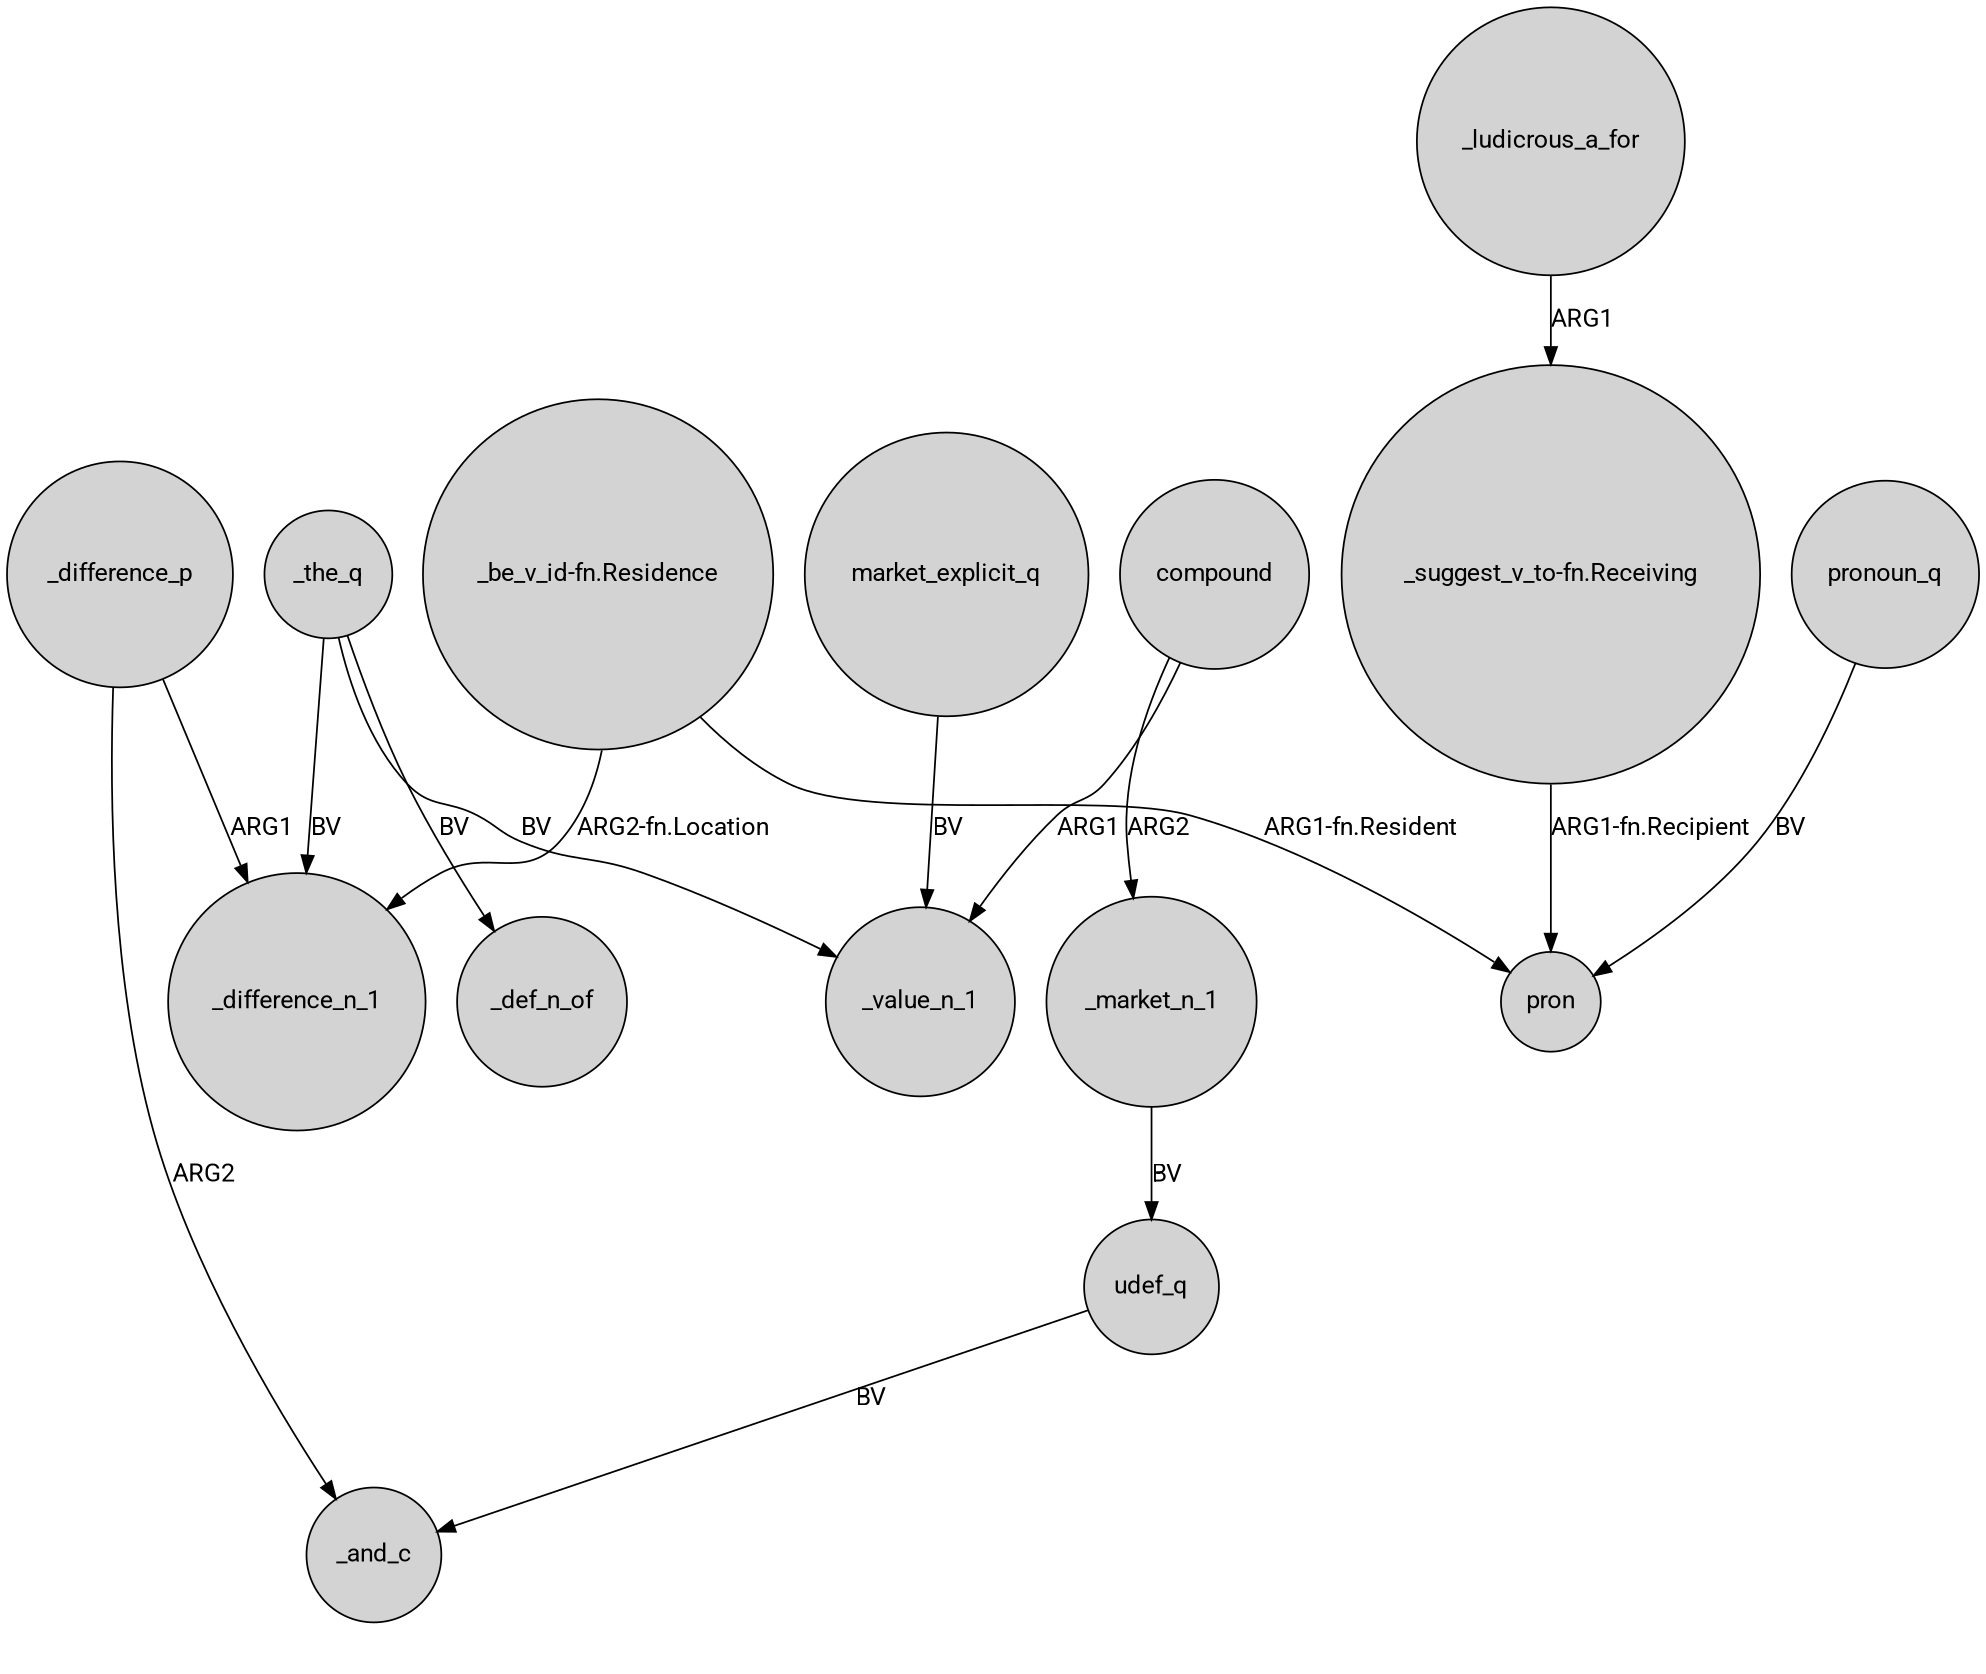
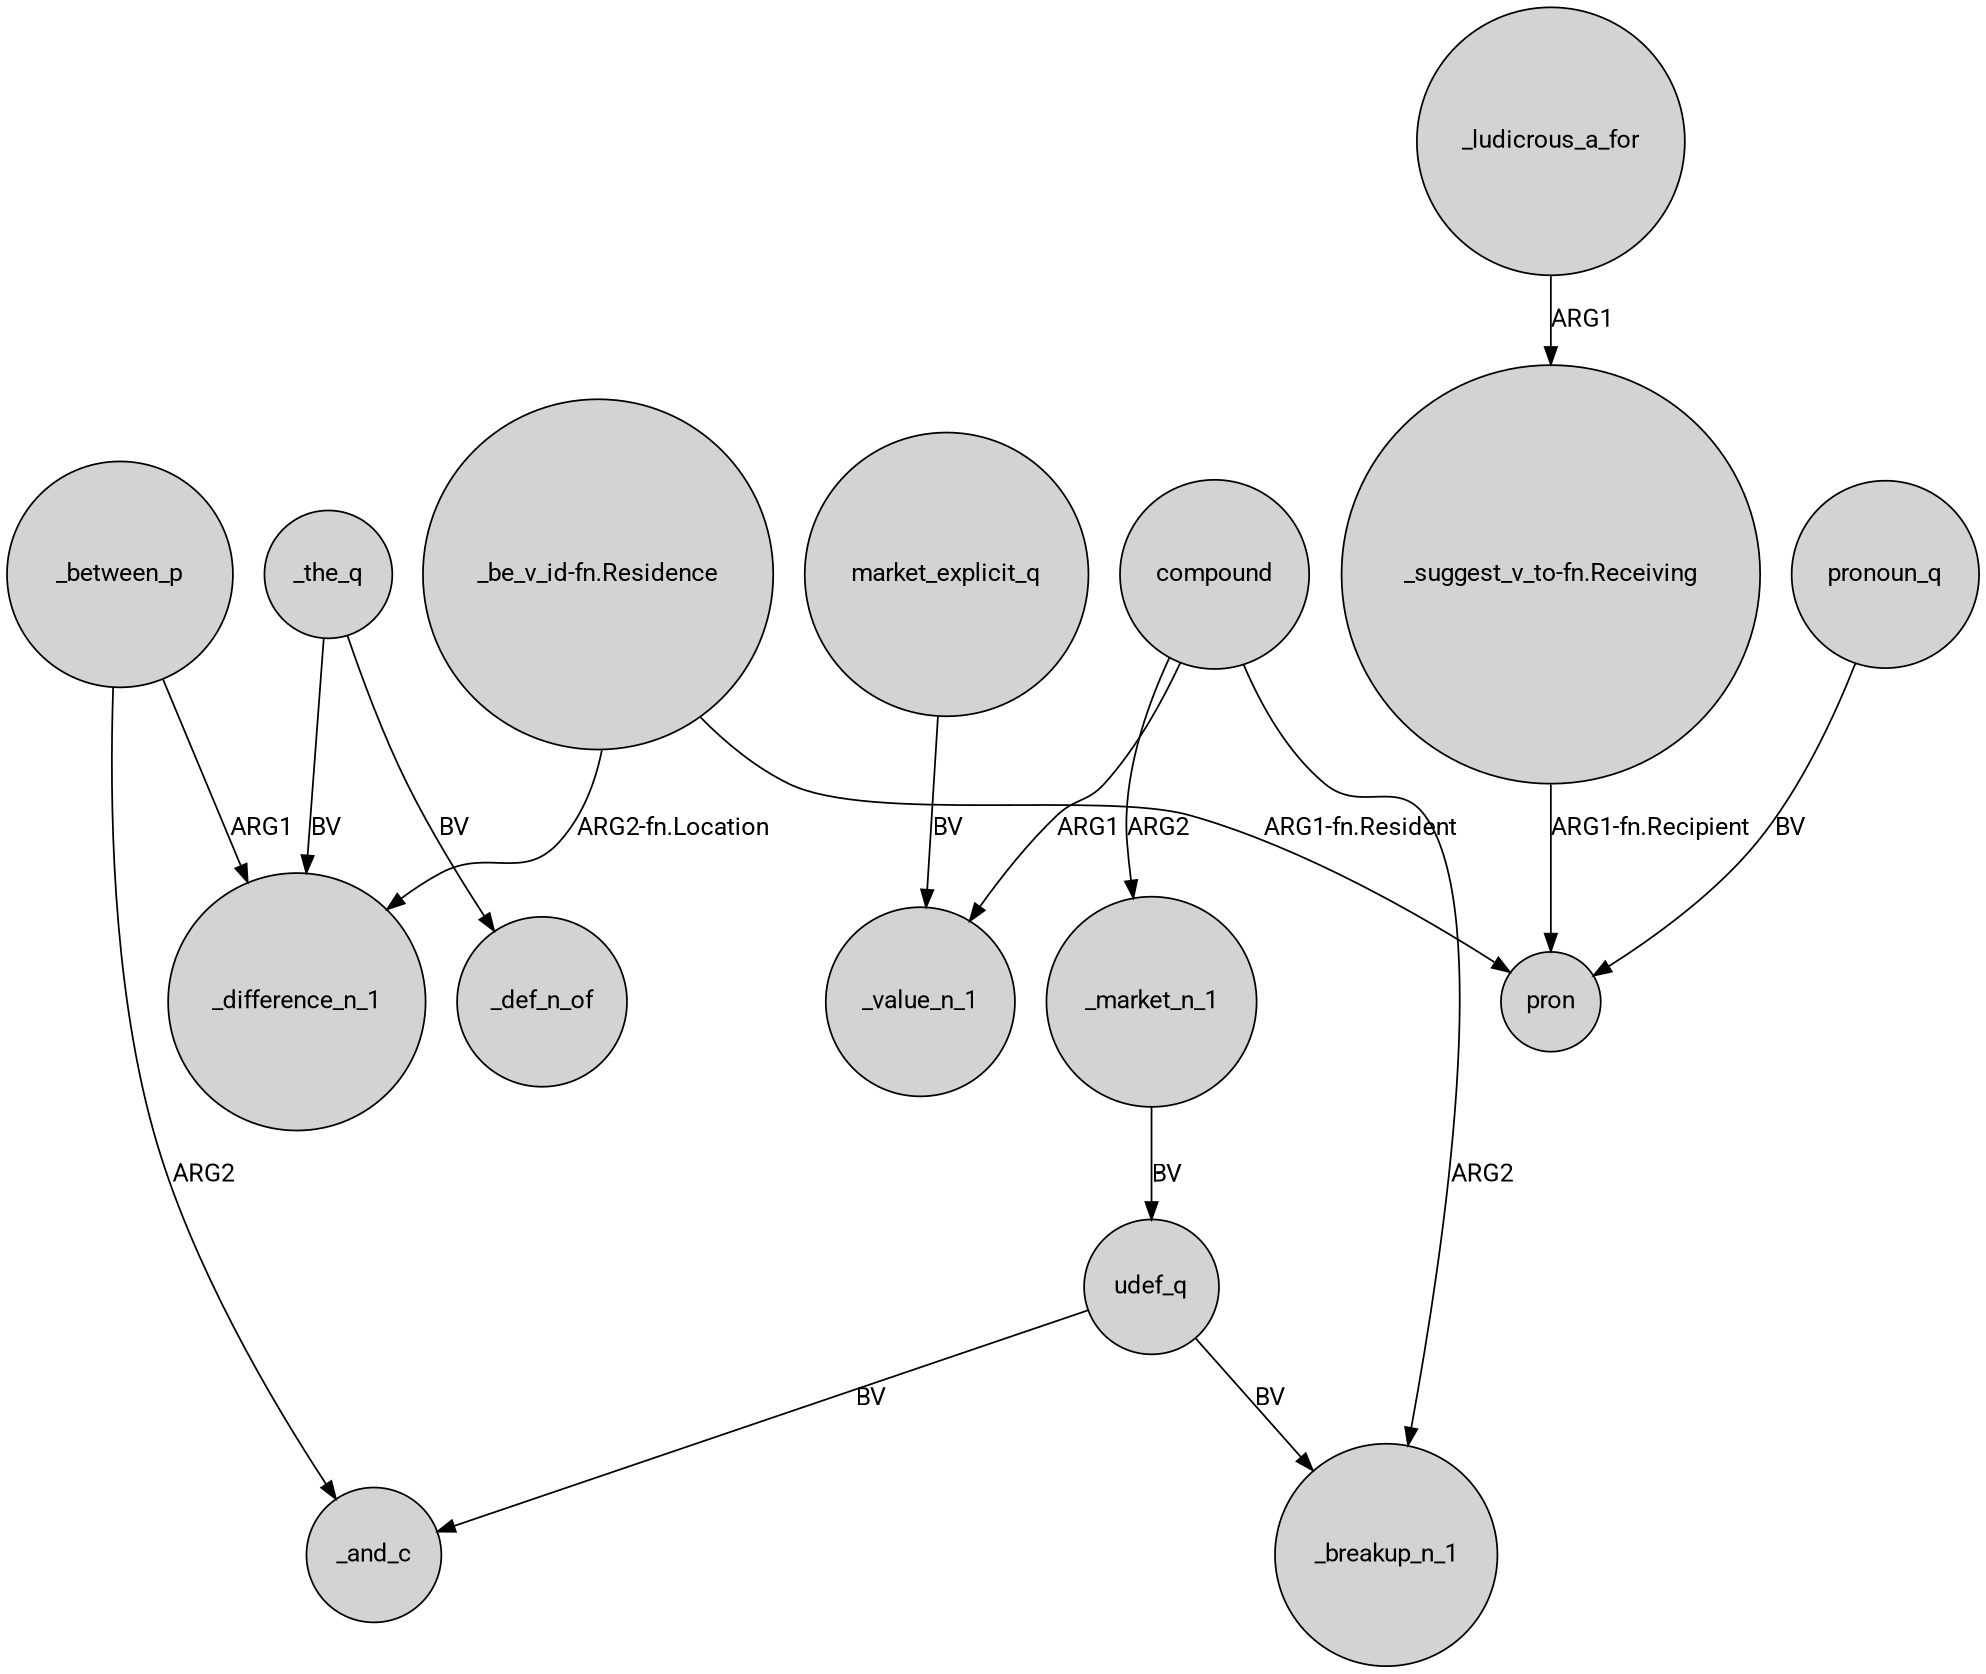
node "_difference_p": label "_difference_p" -> "_between_p"
edge "_the_q" -> "_value_n_1": removed, label "BV"
node "_breakup_n_1": added
